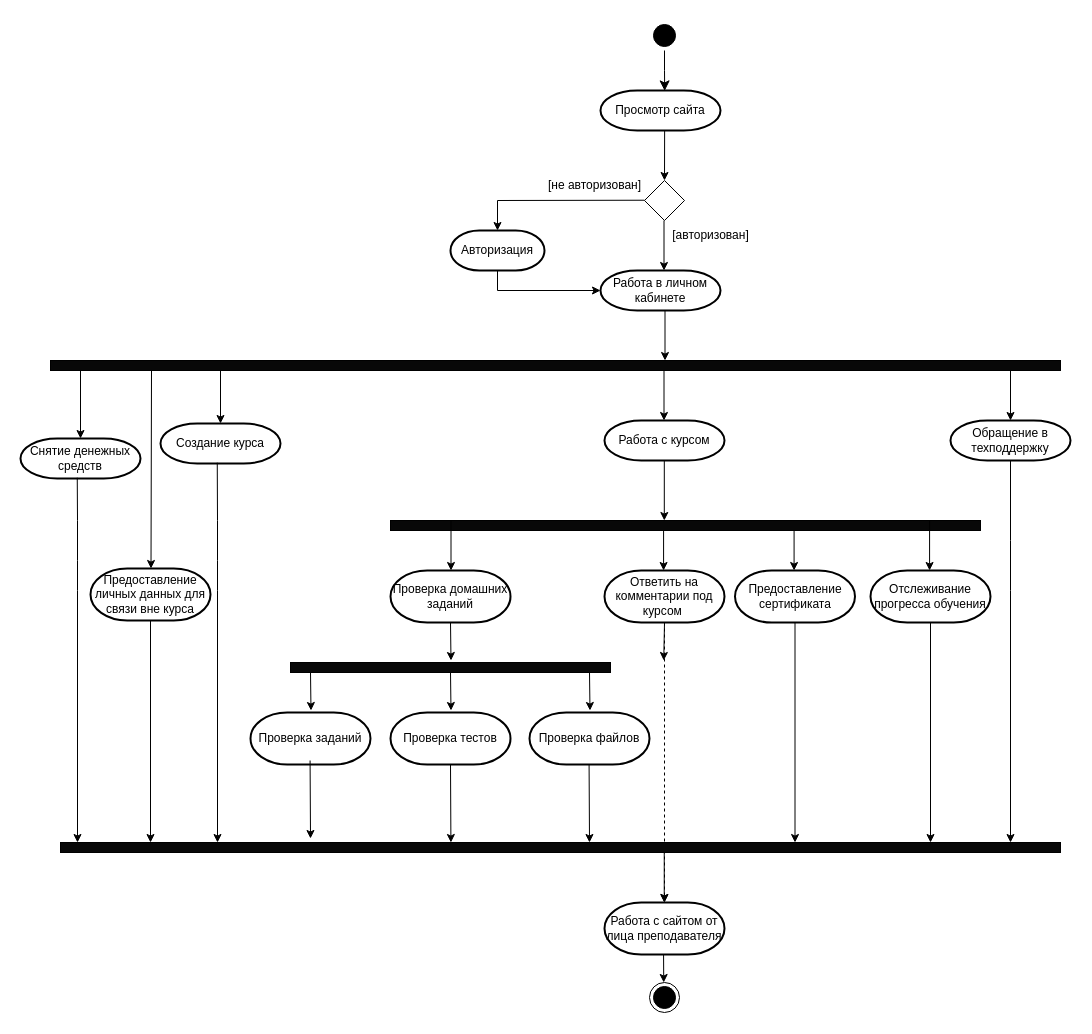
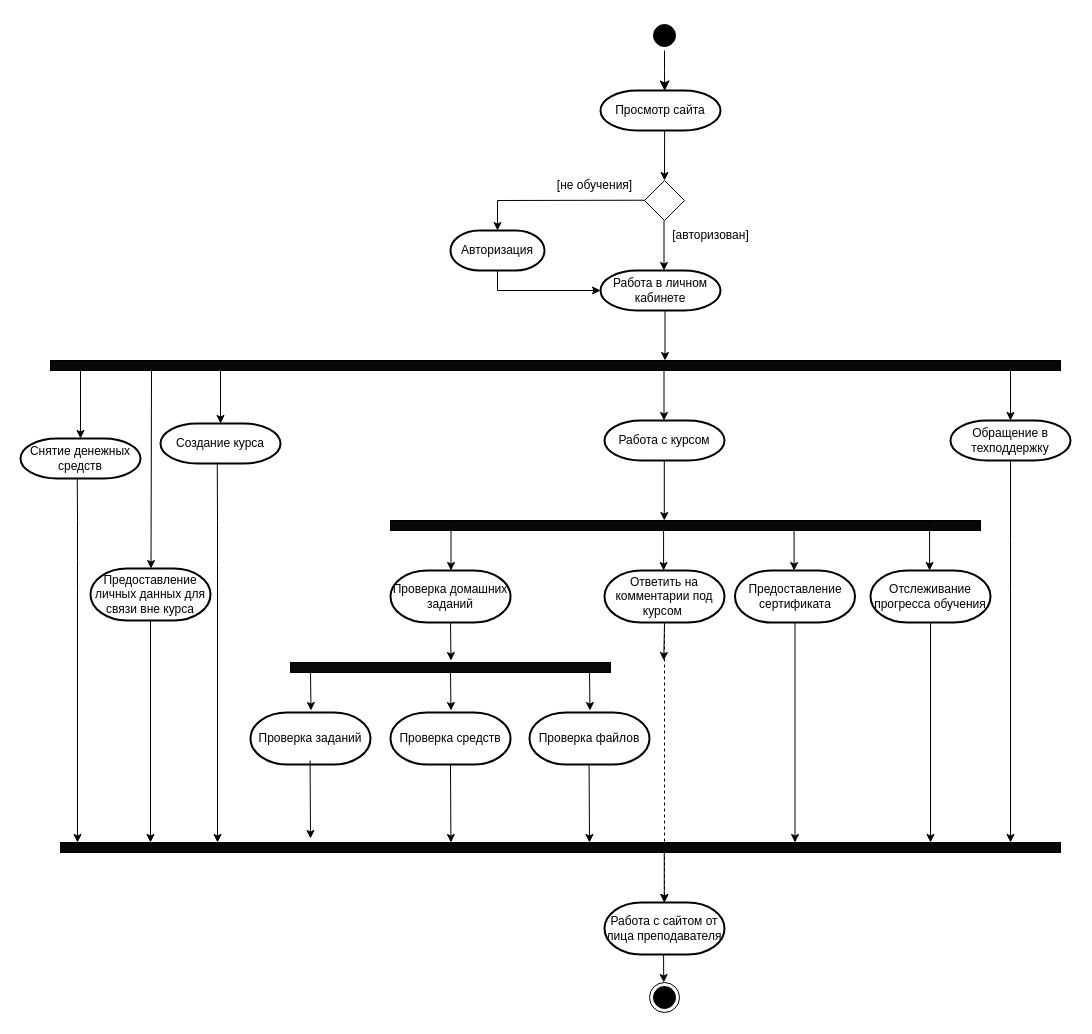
node "[не авторизован]": label "[не авторизован]" -> "[не обучения]"
node "Проверка тестов": label "Проверка тестов" -> "Проверка средств"
